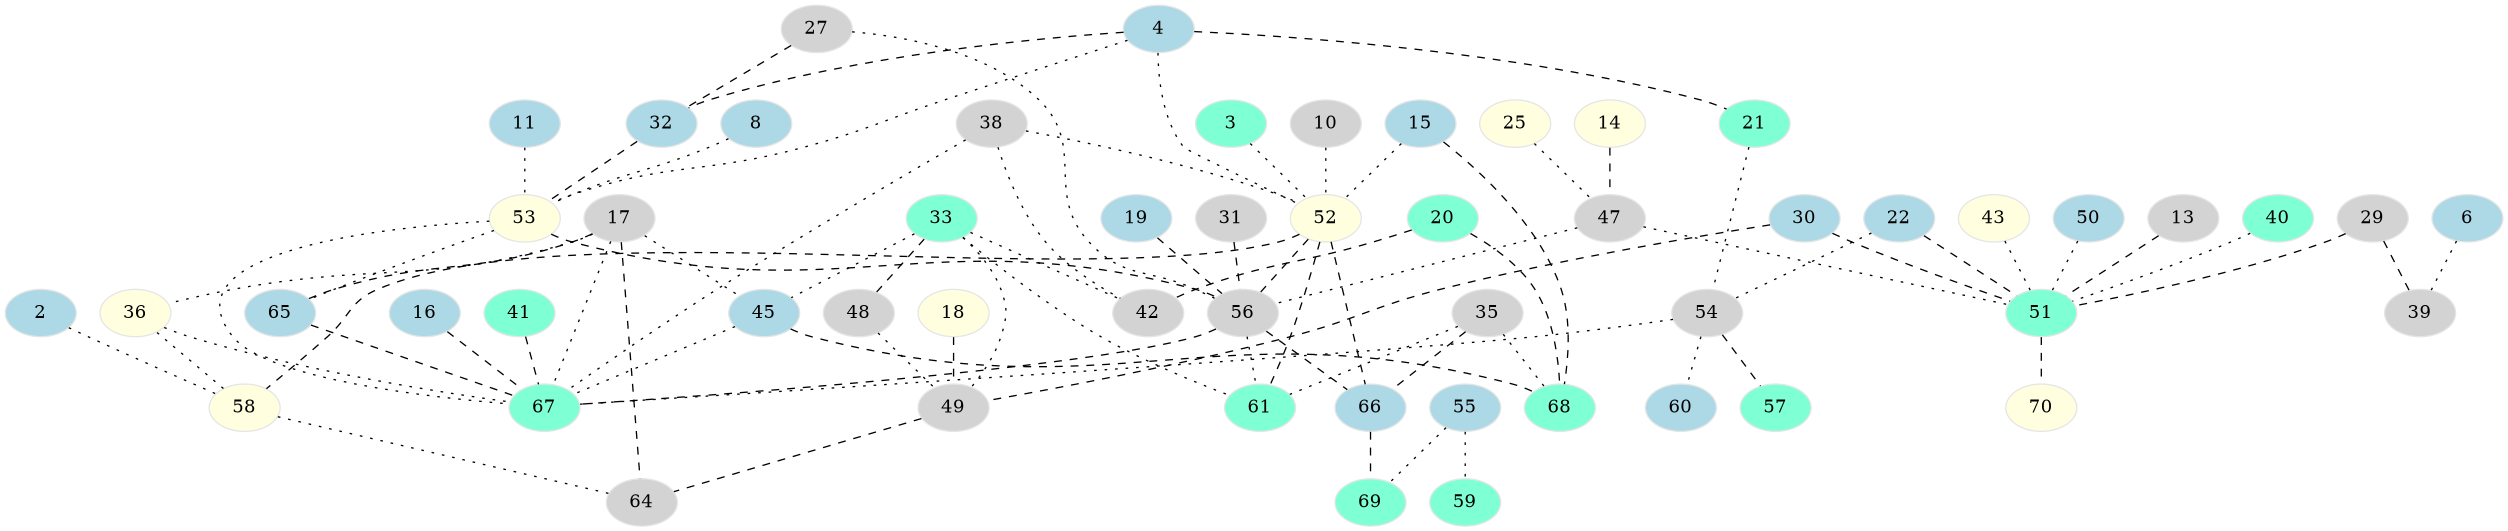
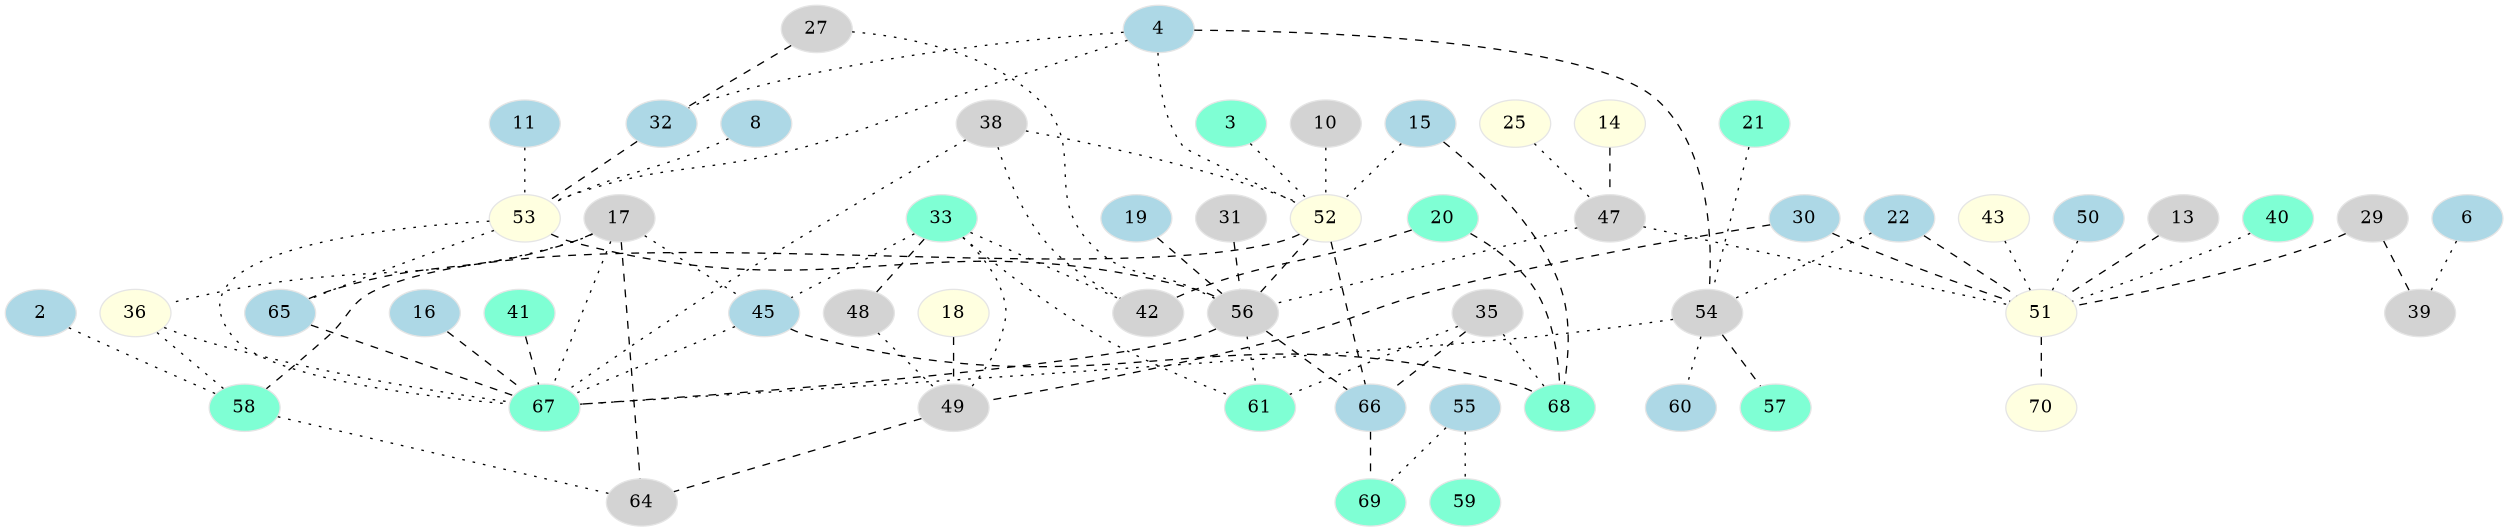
edge "4" -- "21": now "4" -- "54"
edge "4" -- "32": style dashed -> dotted
node "51": fillcolor aquamarine -> lightyellow
edge "52" -- "61": removed
node "58": fillcolor lightyellow -> aquamarine
